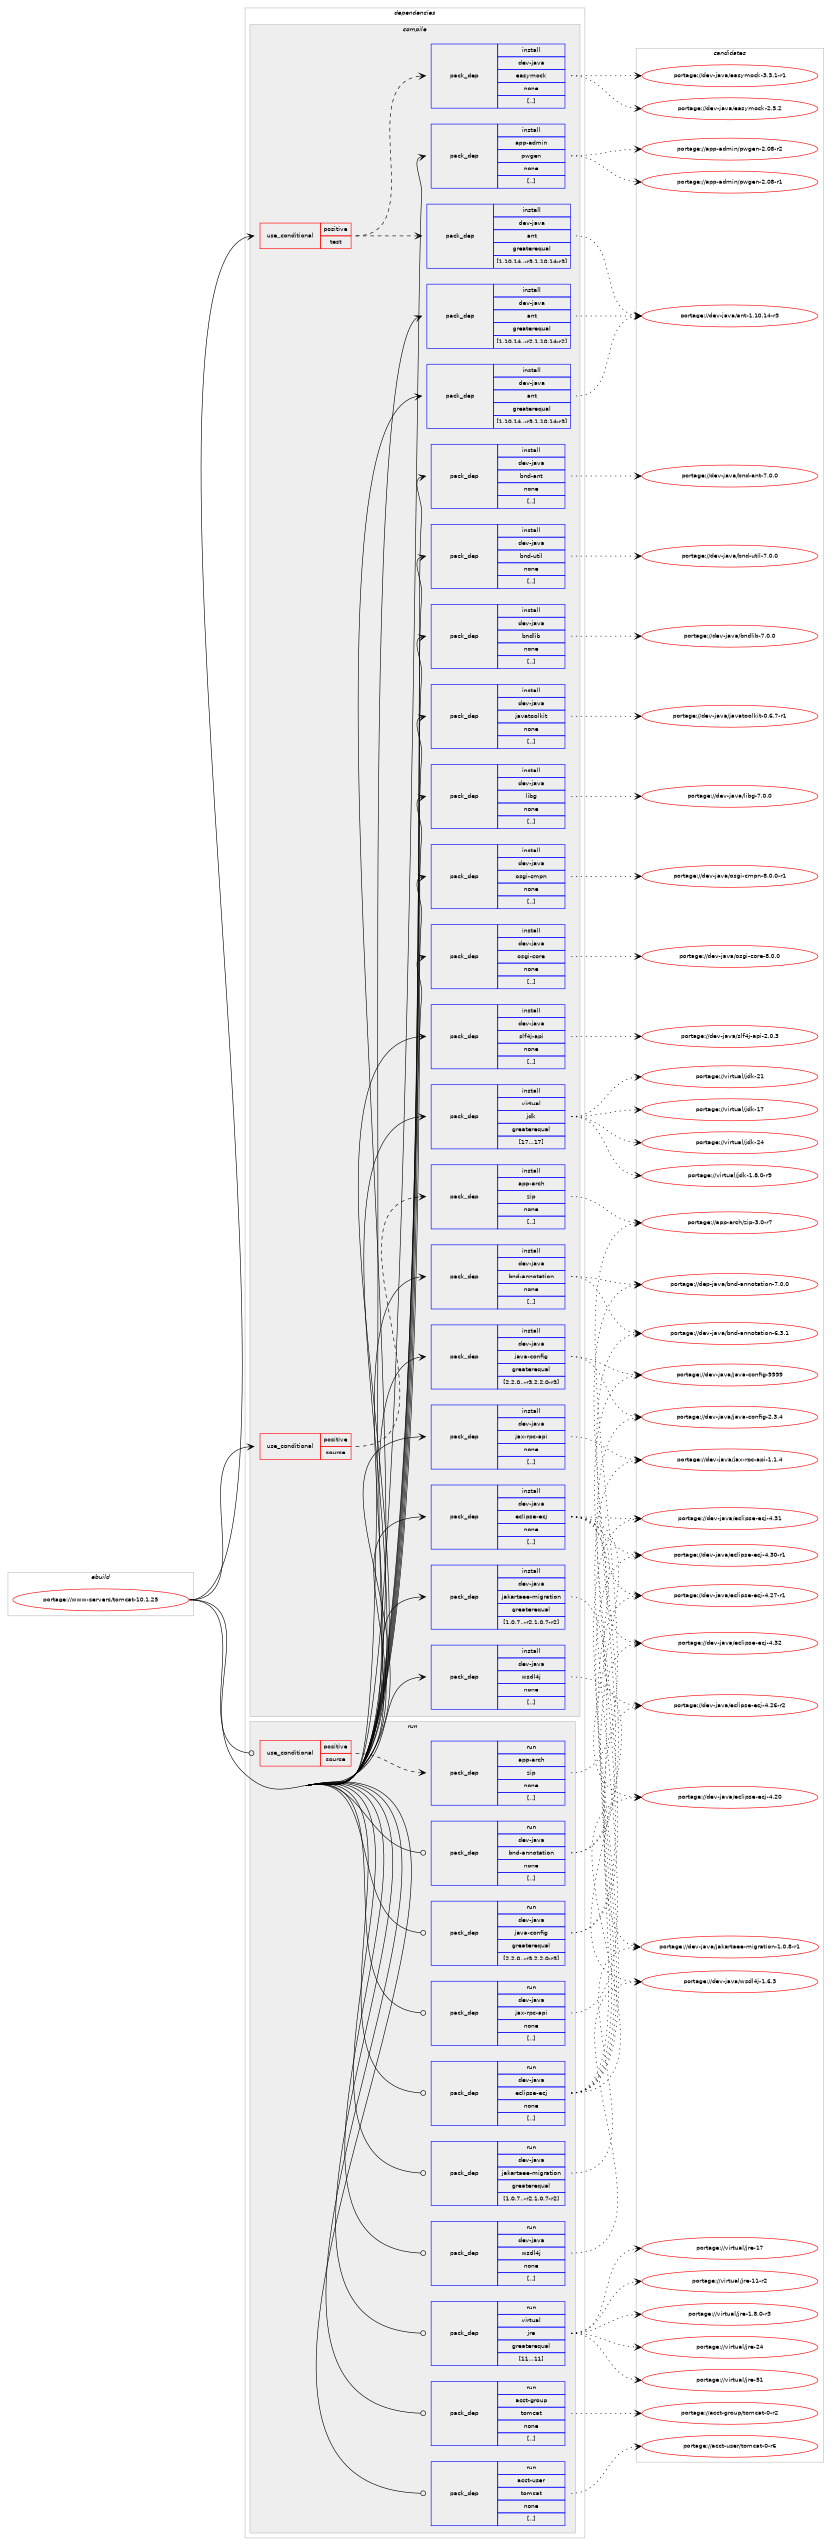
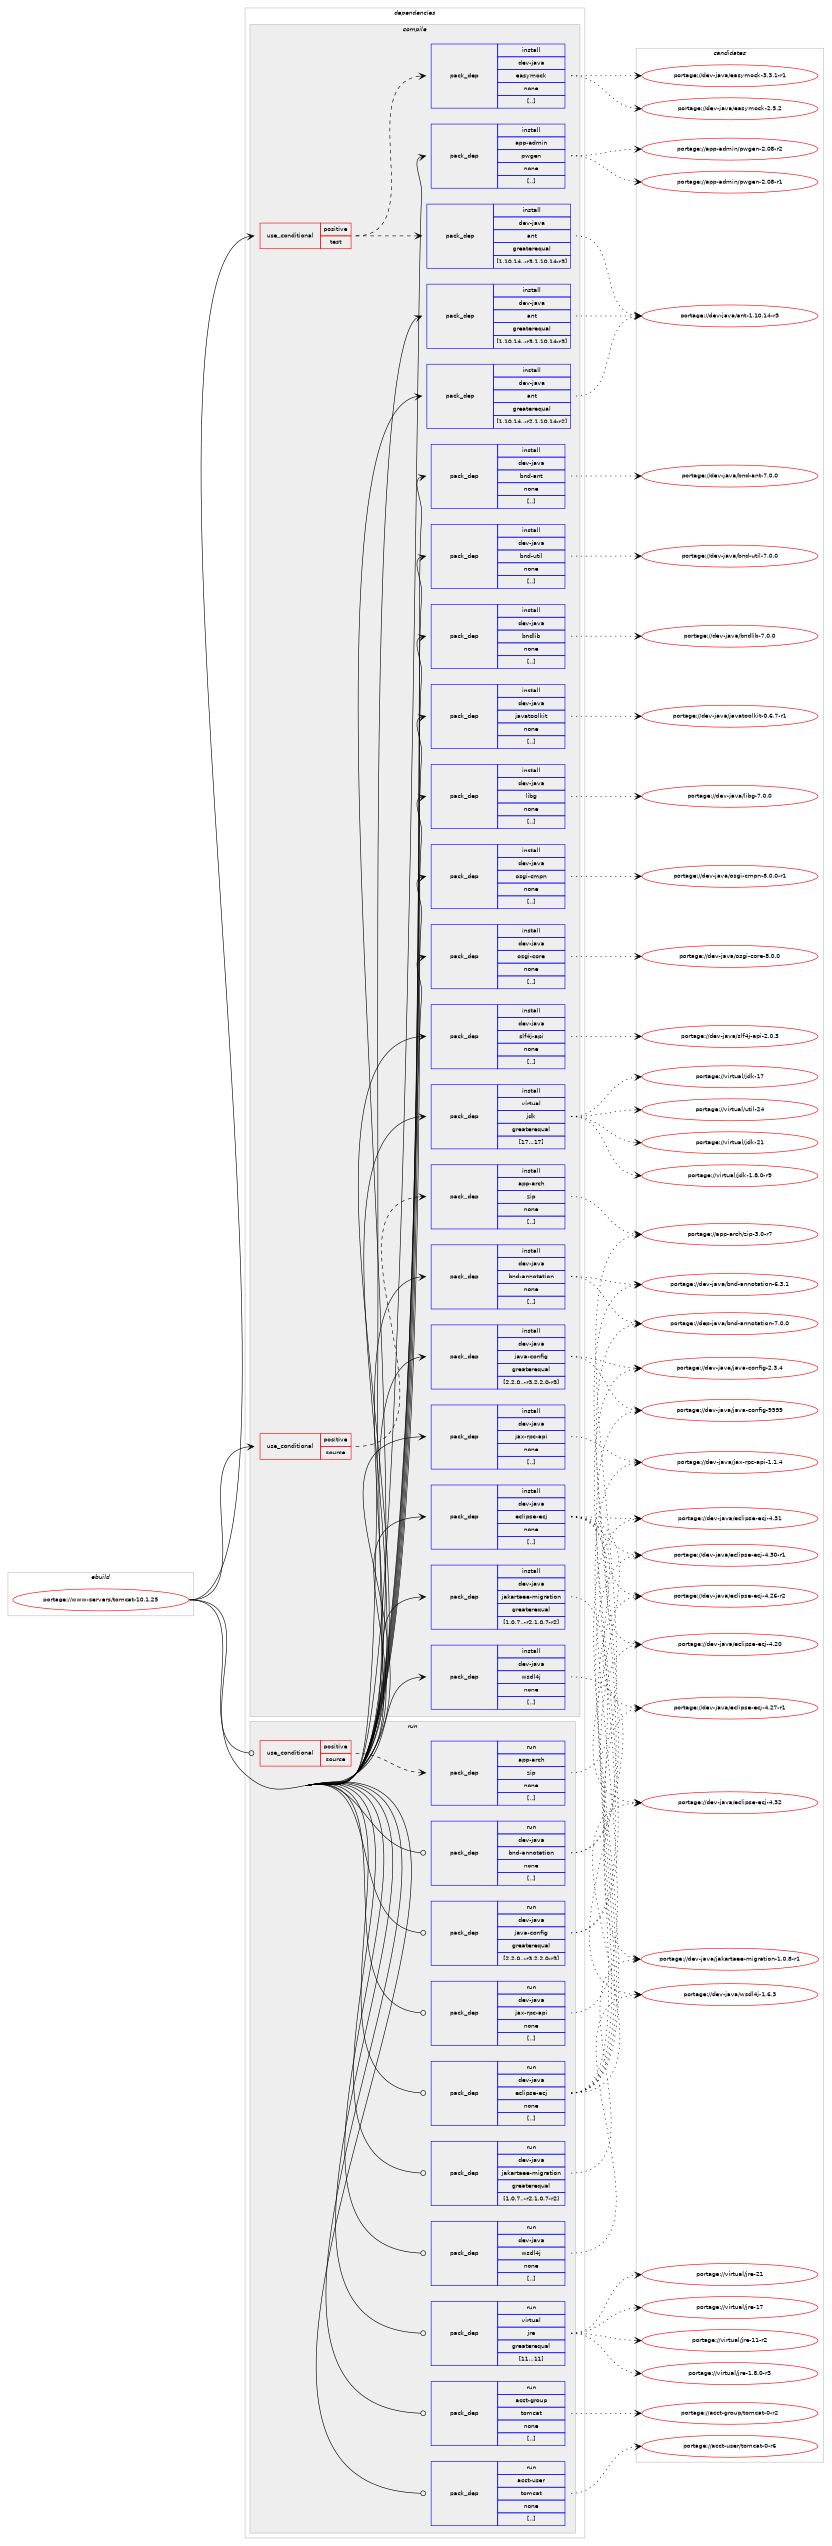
node "portage://virtual/jdk-24": label "portage://virtual/jdk-24" -> "portage://virtual/util-24"
node "portage://virtual/jre-24": removed
node "portage://virtual/jre-51": label "portage://virtual/jre-51" -> "portage://virtual/jre-21"
